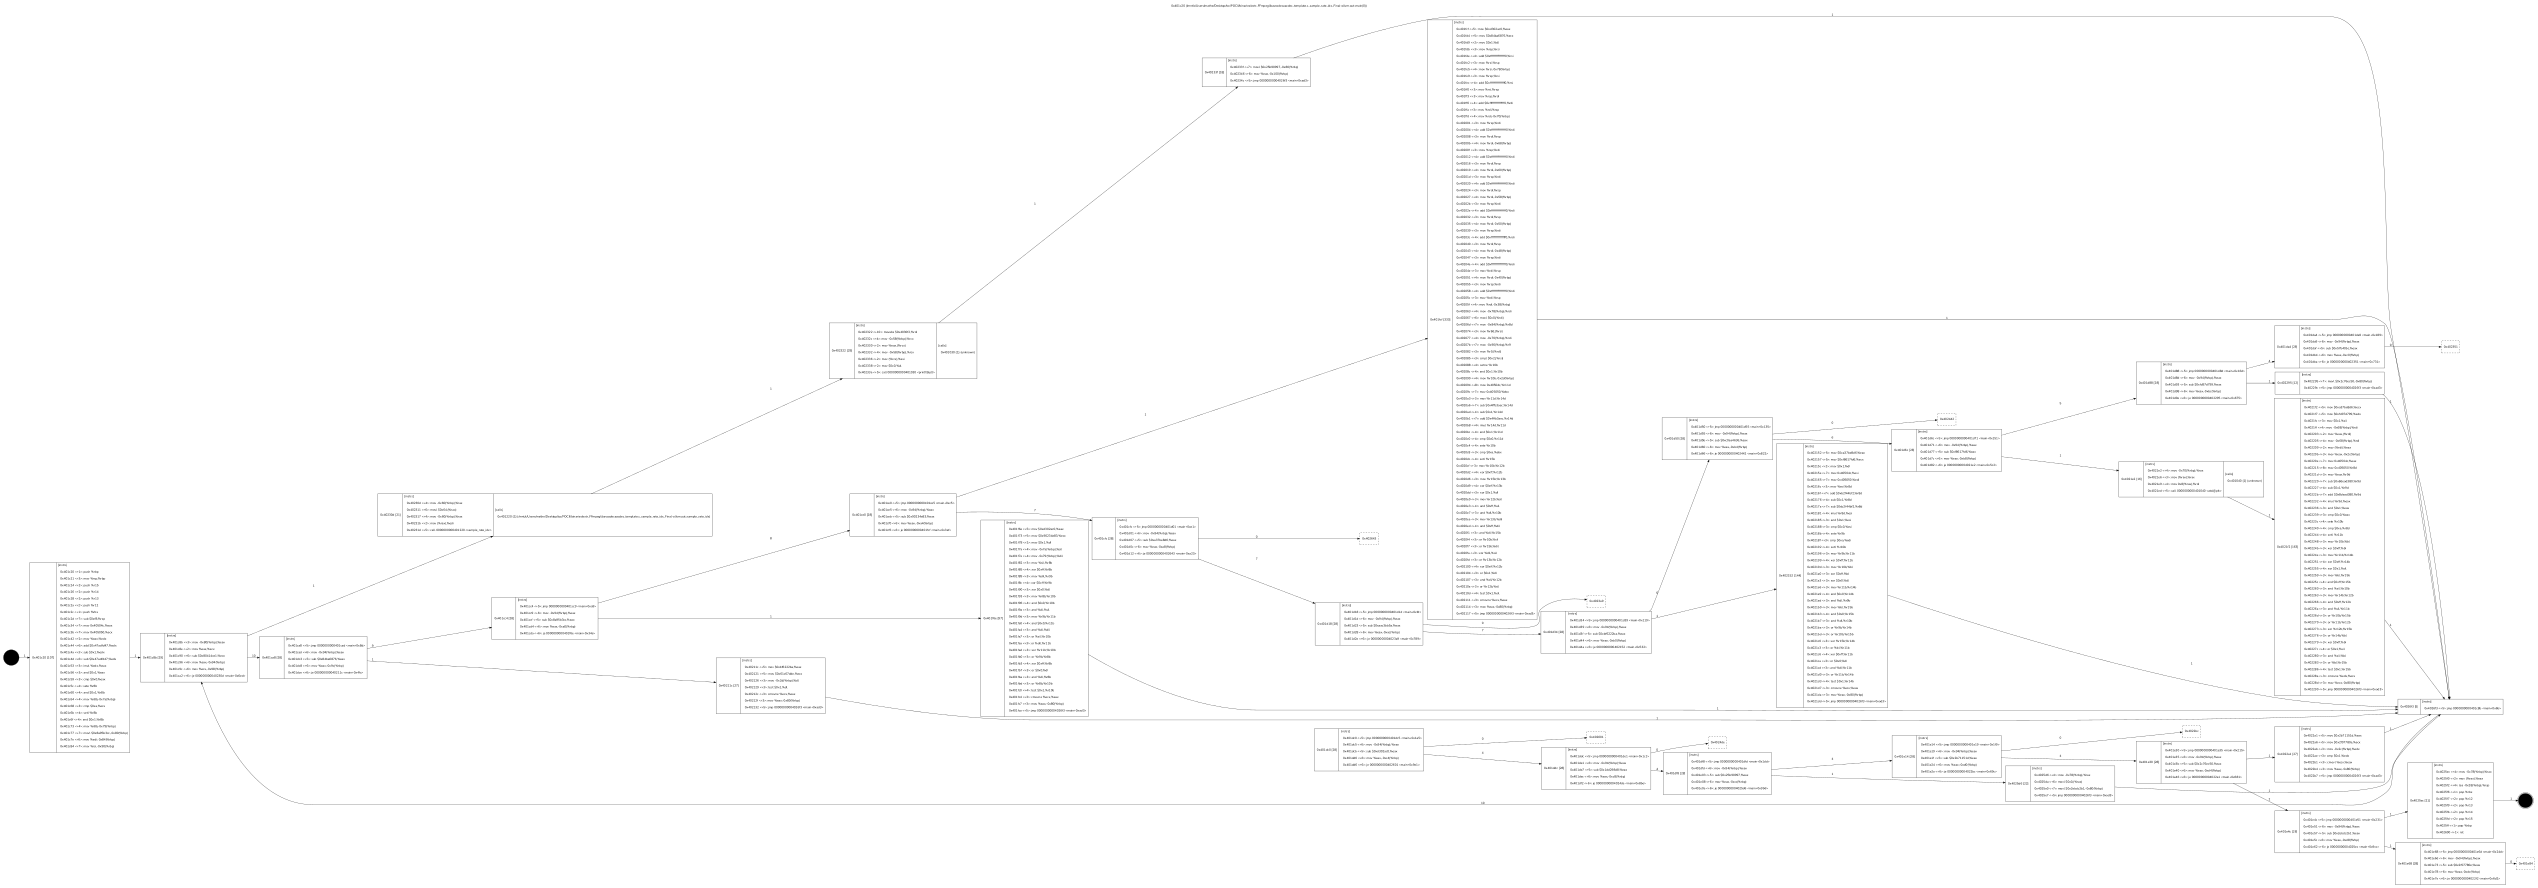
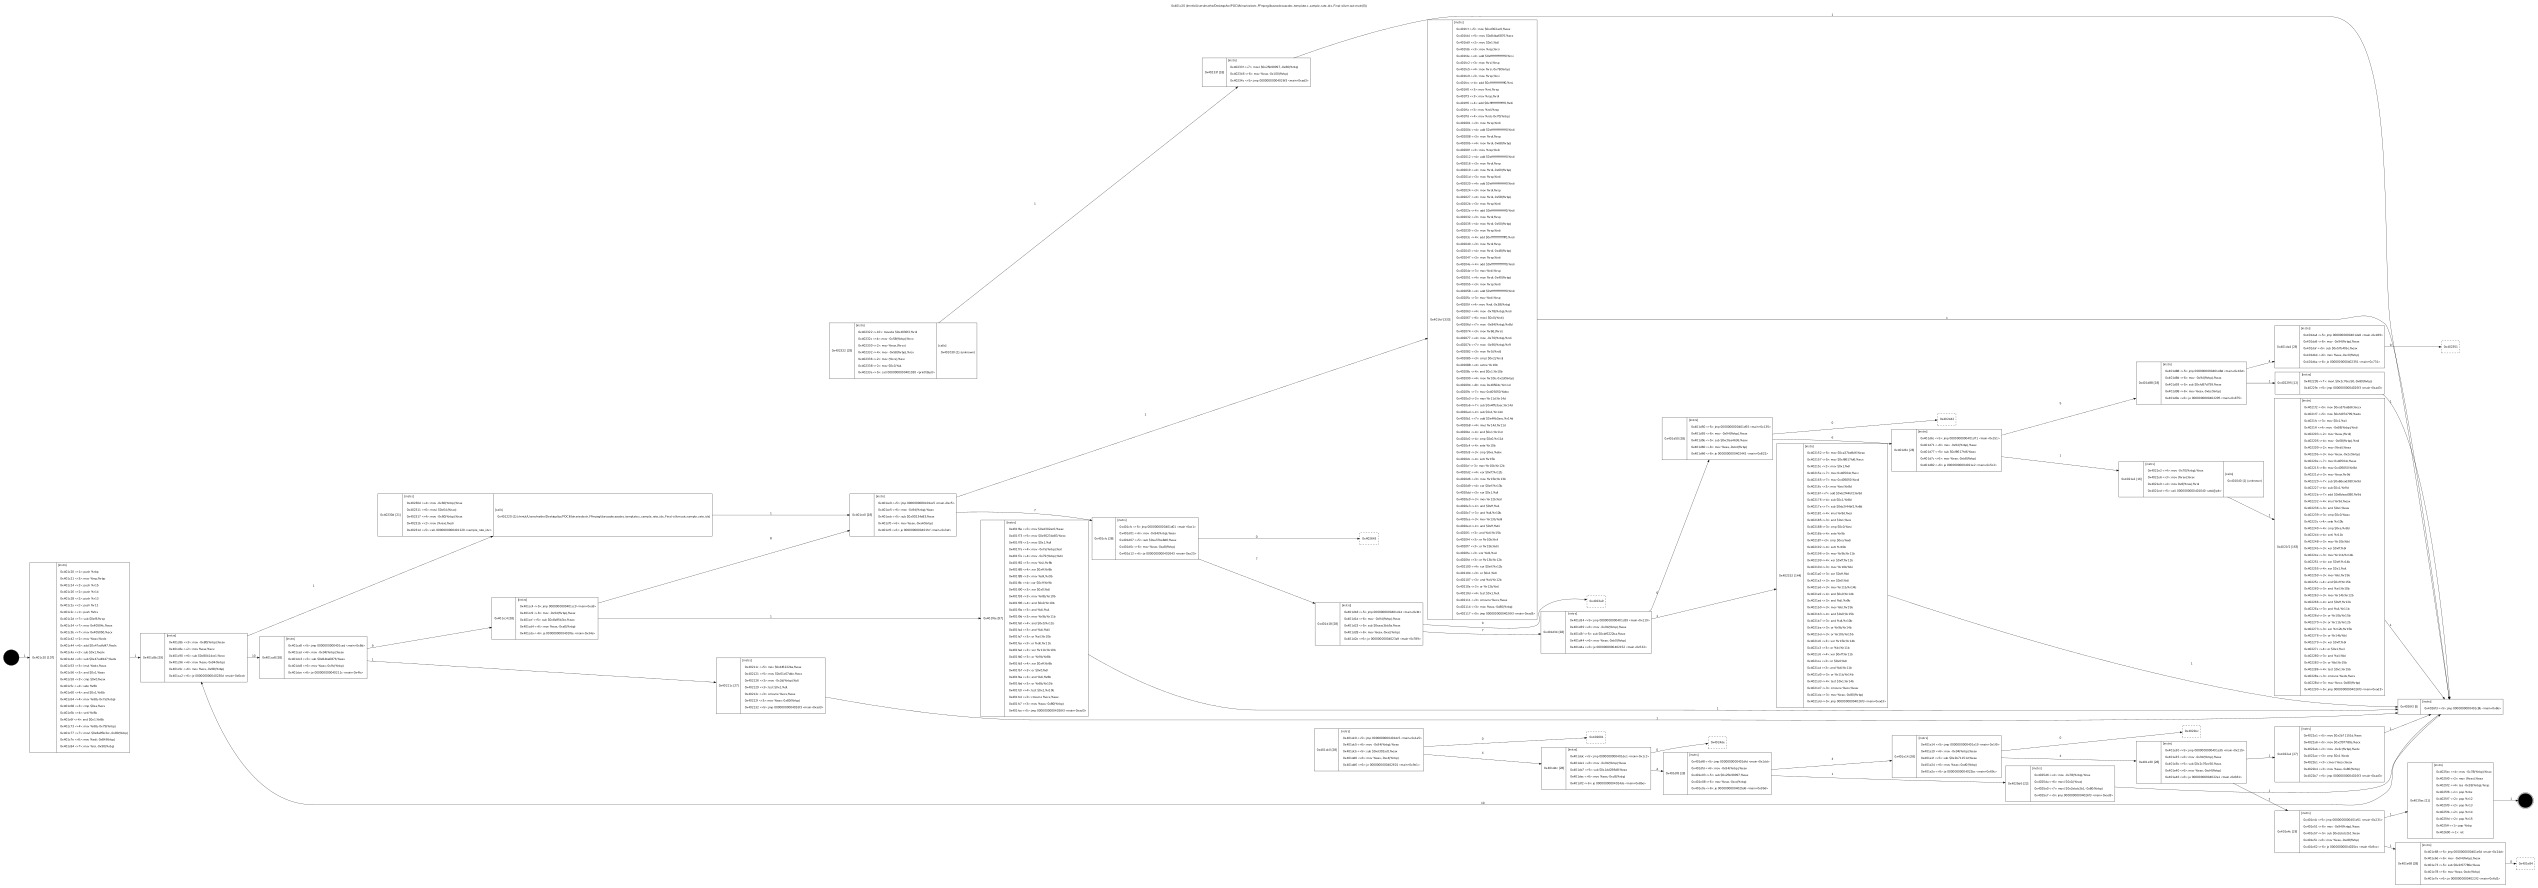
edge "0x40230d [21]" -> "0x402322 [29]": now "0x40230d [21]" -> "0x401ce0 [28]"
